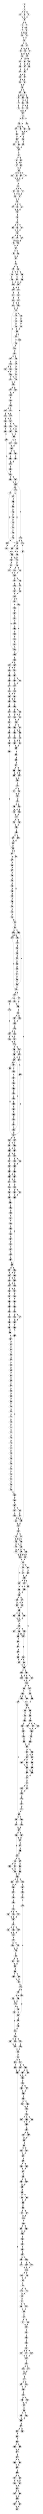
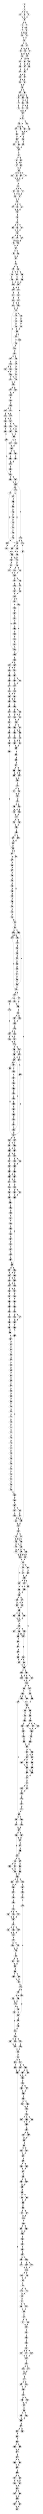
edge "S44" -> "S48": now "S47" -> "S48"
